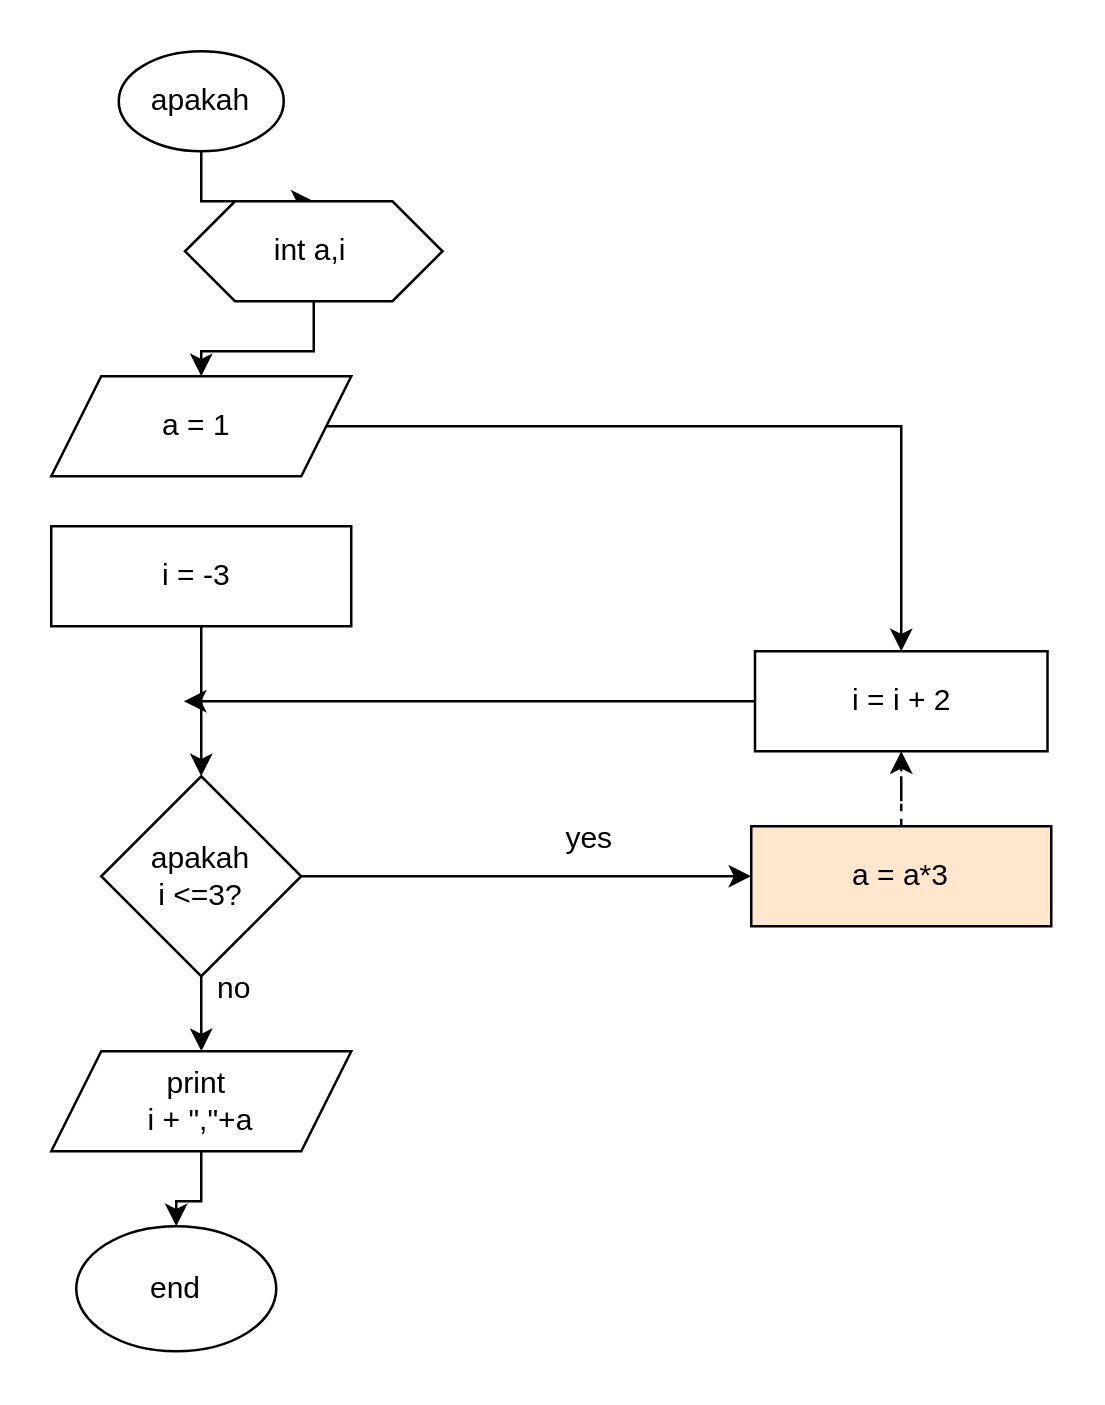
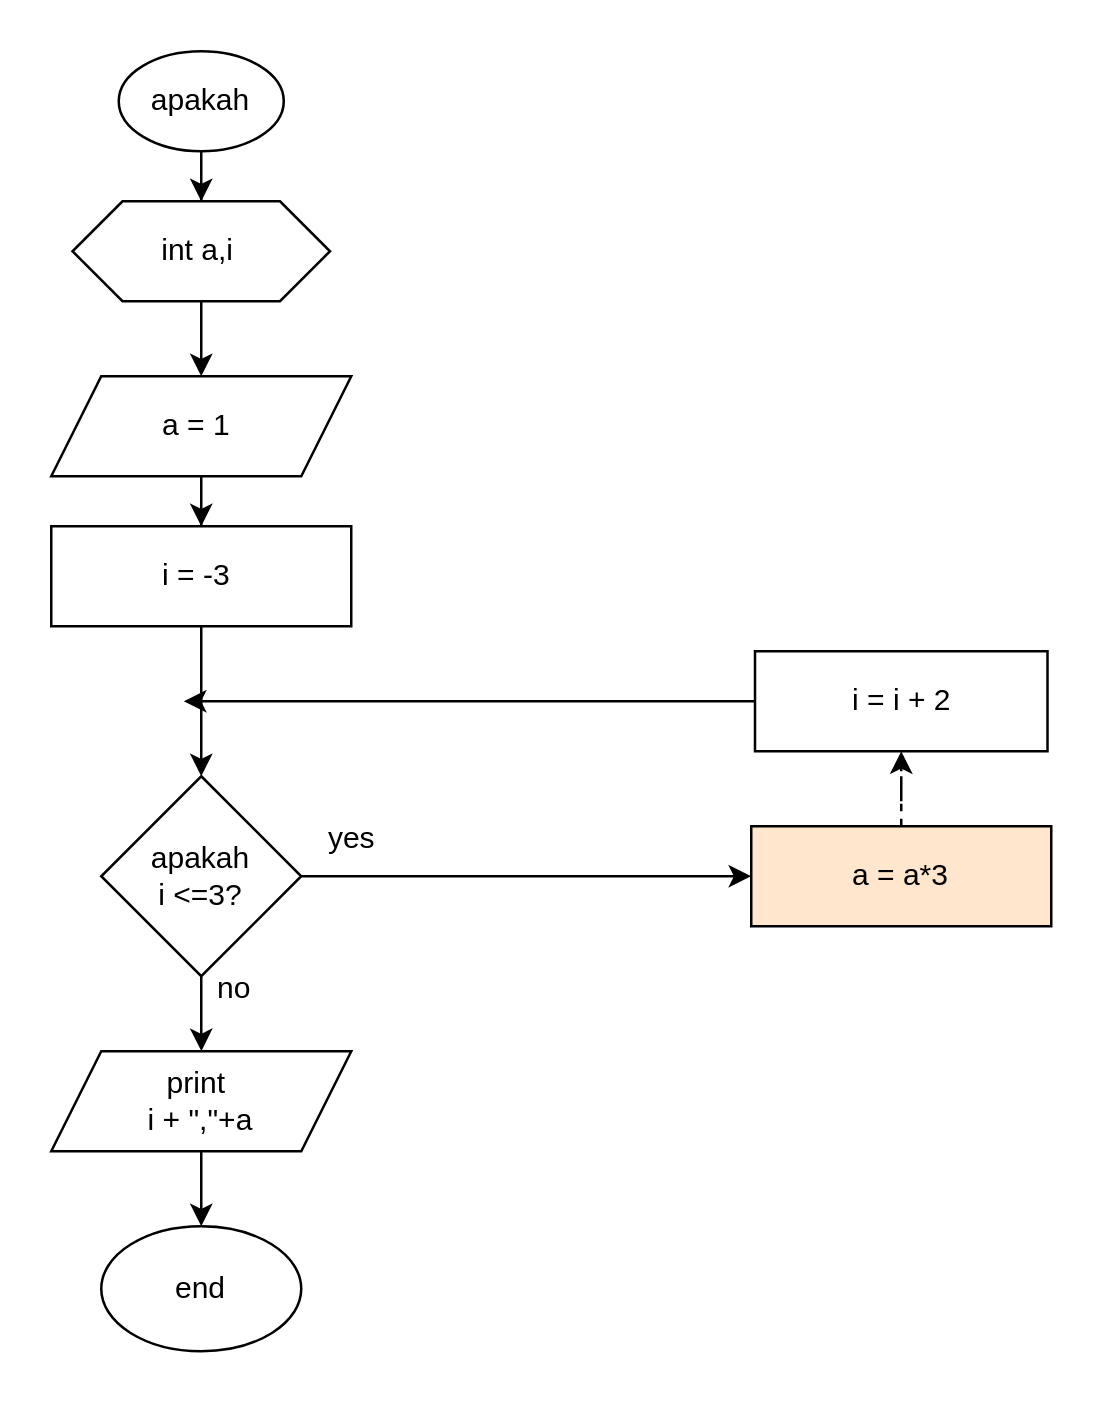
node "int a,i": moved (314, 251) -> (201, 251)
edge "a = 1" -> "i = i + 2": now "a = 1" -> "i = -3"
node "yes": moved (589, 839) -> (351, 839)
node "end": moved (176, 1289) -> (201, 1289)
